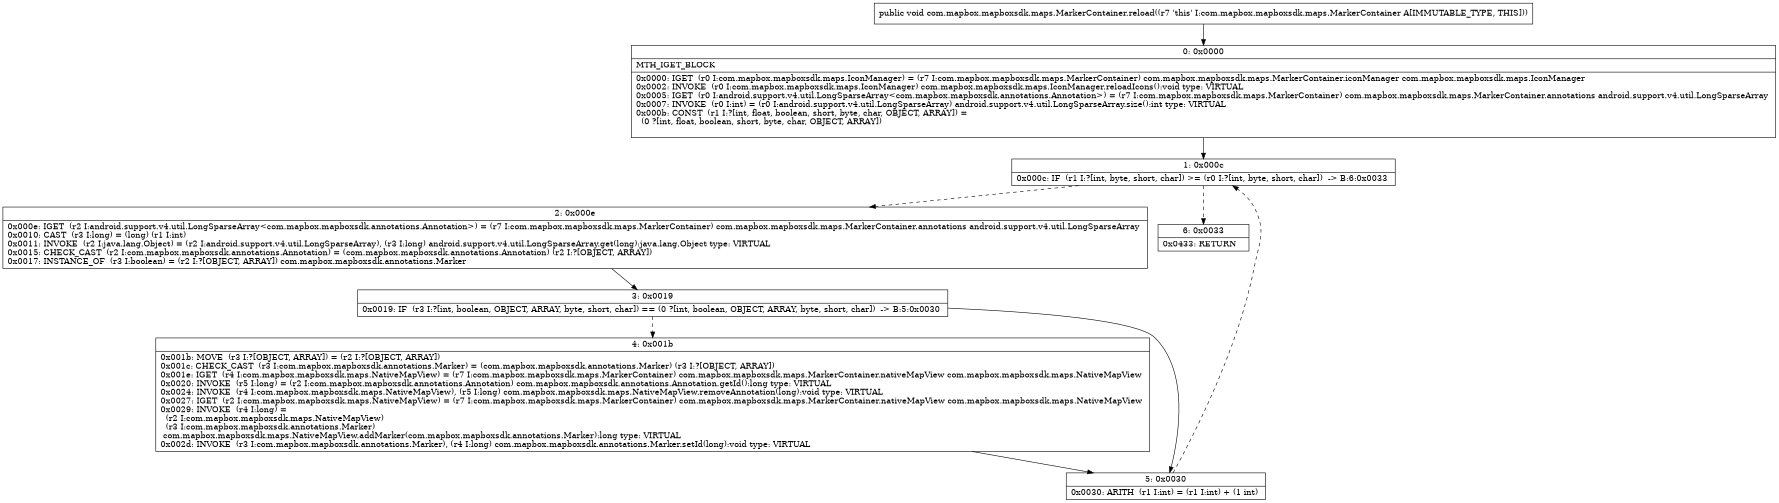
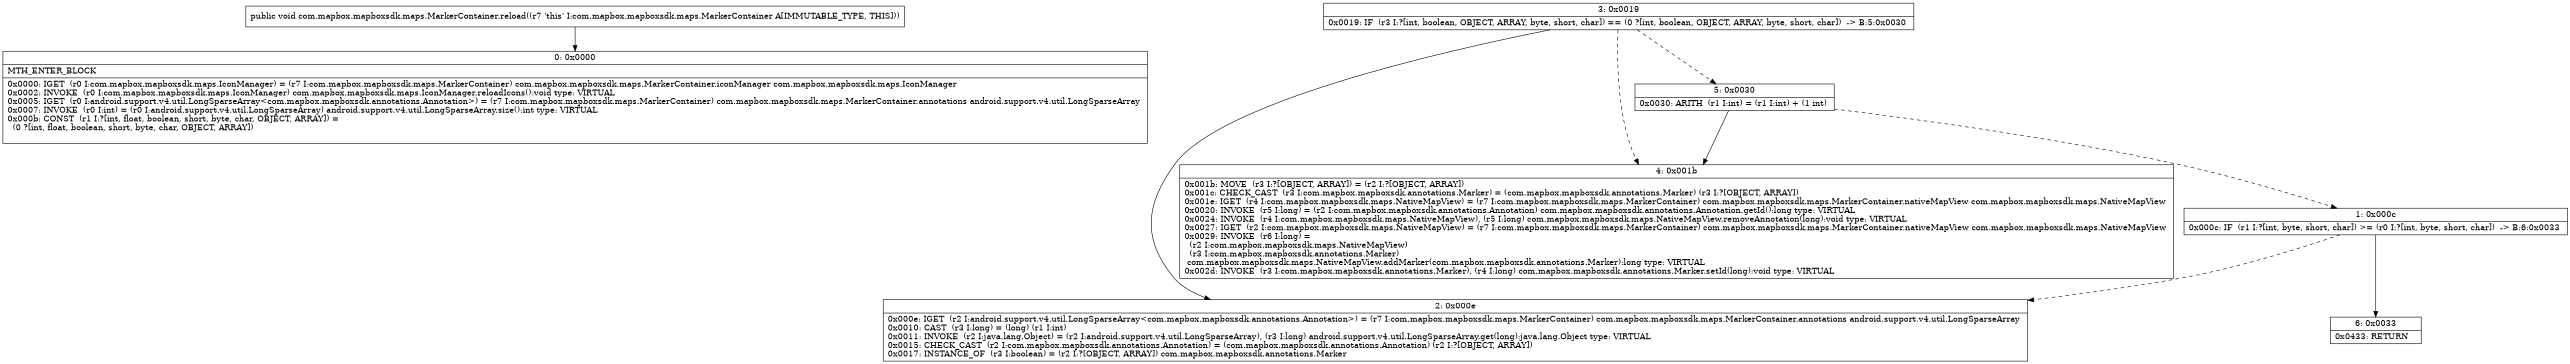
node "0: 0x0000": text "MTH_IGET_BLOCK" -> "MTH_ENTER_BLOCK"
edge "0: 0x0000" -> "1: 0x000c": removed
edge "1: 0x000c" -> "6: 0x0033": style dashed -> solid
edge "2: 0x000e" -> "3: 0x0019": reversed
edge "3: 0x0019" -> "5: 0x0030": style solid -> dashed
node "4: 0x001b": text "0x0029: INVOKE  (r4 I:long) =" -> "0x0029: INVOKE  (r6 I:long) ="
edge "4: 0x001b" -> "5: 0x0030": reversed
